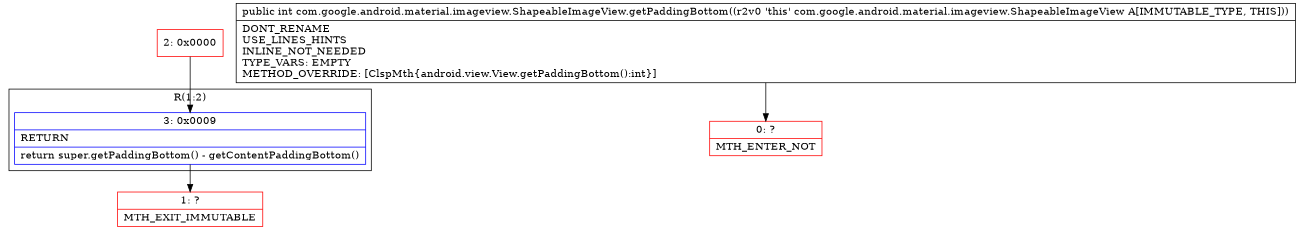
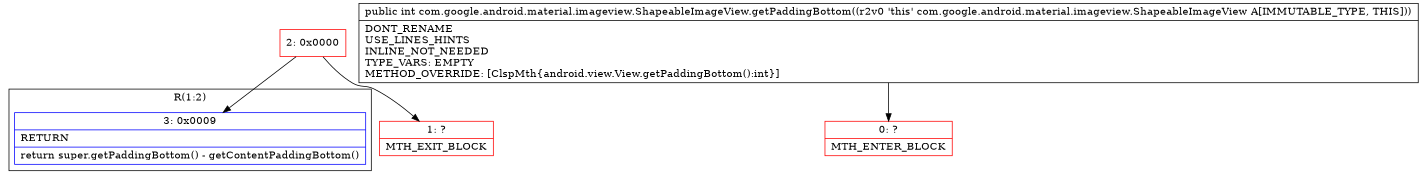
node "0: ?": text "MTH_ENTER_NOT" -> "MTH_ENTER_BLOCK"
edge "3: 0x0009" -> "1: ?": now "2: 0x0000" -> "1: ?"
node "1: ?": text "MTH_EXIT_IMMUTABLE" -> "MTH_EXIT_BLOCK"
